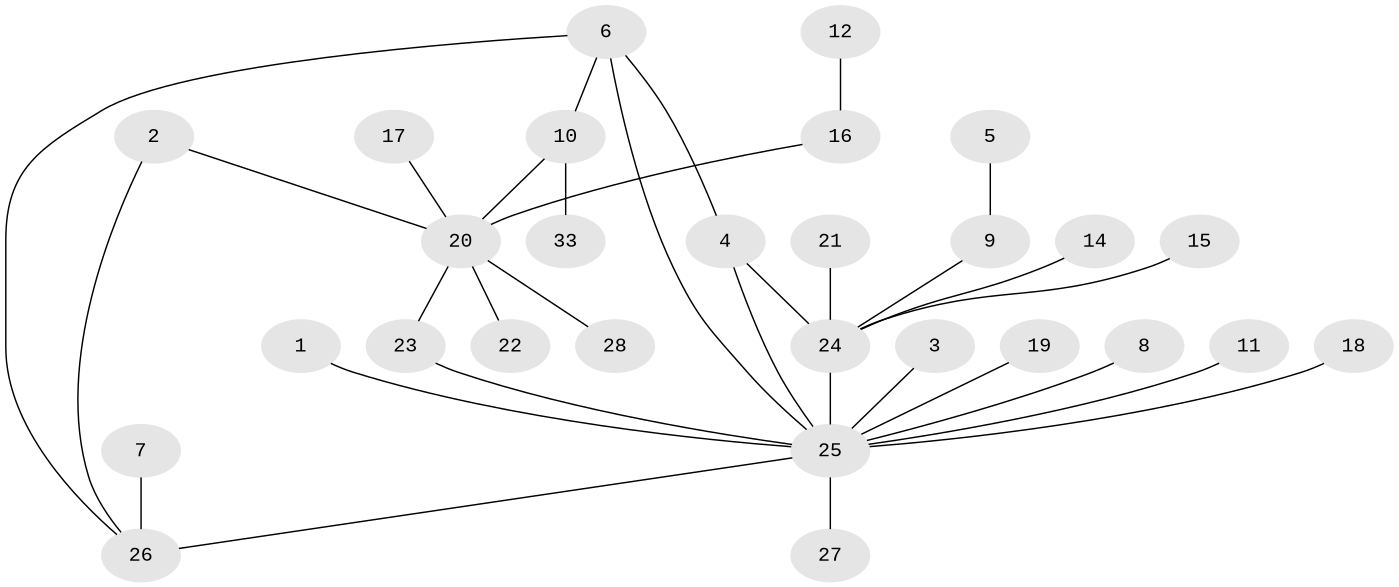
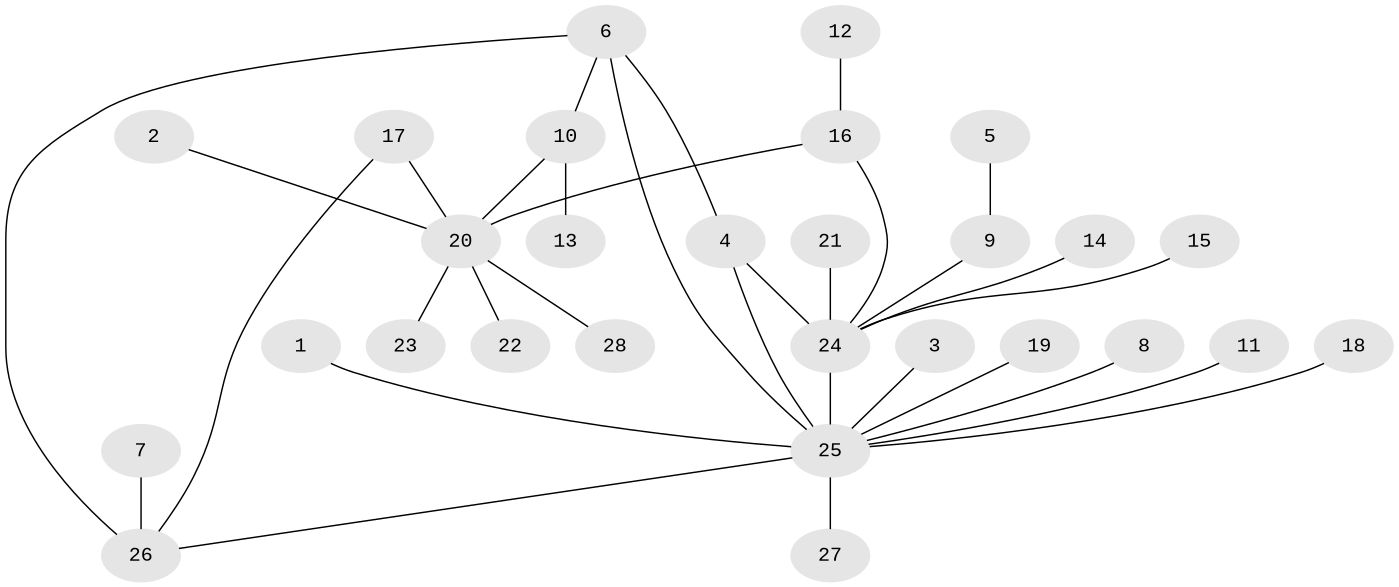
node "33": label "33" -> "13"
edge "16" -- "24": added
edge "2" -- "26": now "17" -- "26"
edge "23" -- "25": removed
